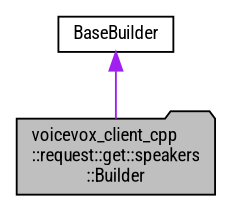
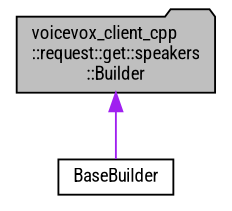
edge "voicevox_client_cpp ::request::get::speakers ::Builder" -> "BaseBuilder": reversed
